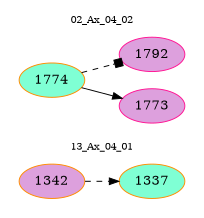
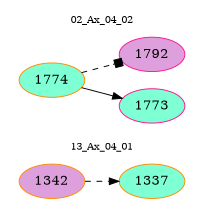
node "1773": fillcolor plum -> aquamarine
